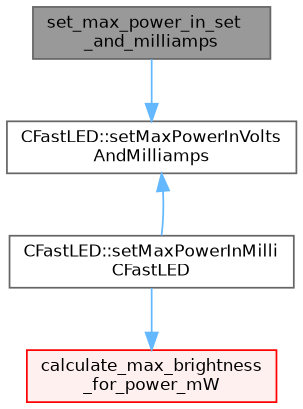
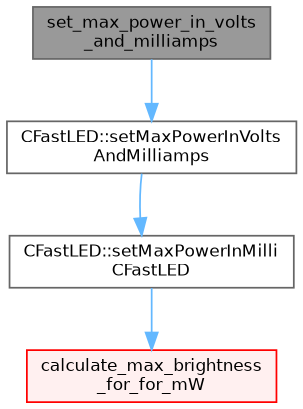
node "set_max_power_in_set _and_milliamps": label "set_max_power_in_set _and_milliamps" -> "set_max_power_in_volts _and_milliamps"
edge "CFastLED::setMaxPowerInMilli CFastLED" -> "CFastLED::setMaxPowerInVolts AndMilliamps": reversed
node "calculate_max_brightness _for_power_mW": label "calculate_max_brightness _for_power_mW" -> "calculate_max_brightness _for_for_mW"
